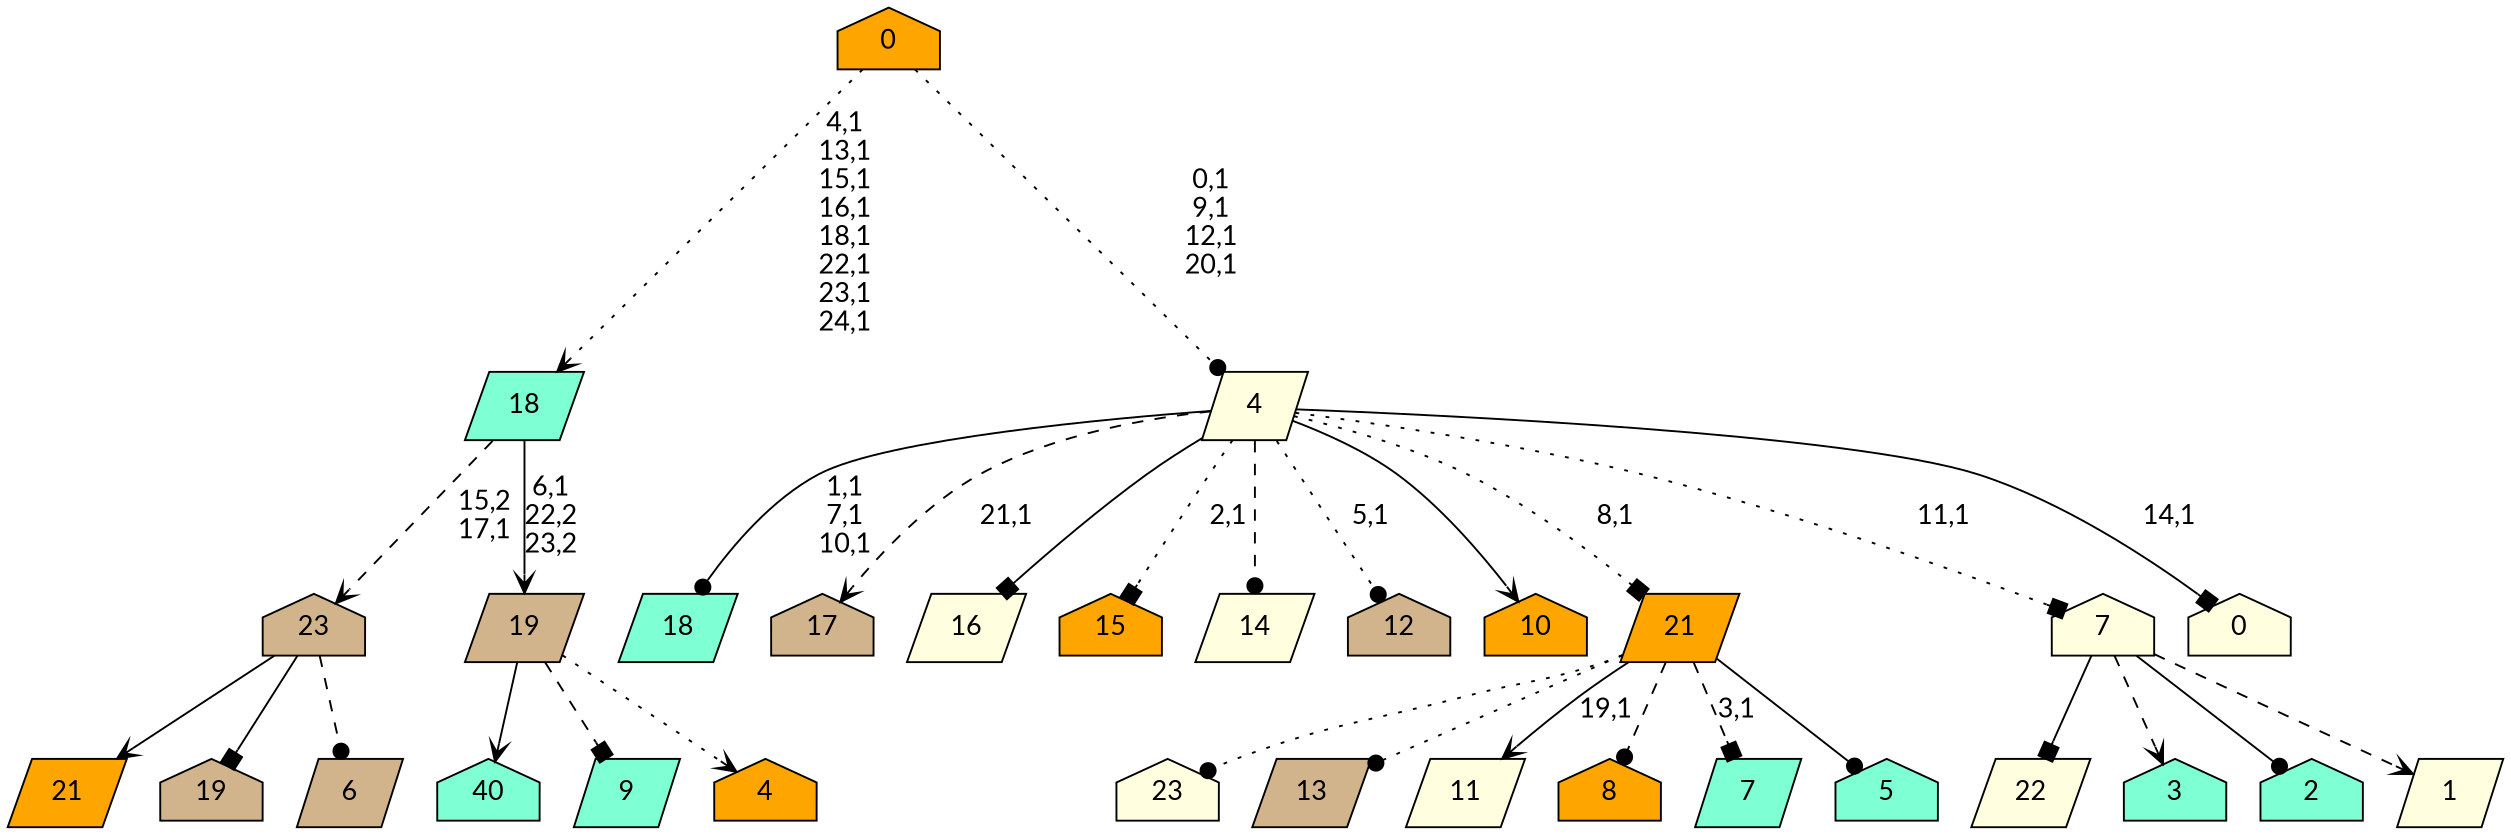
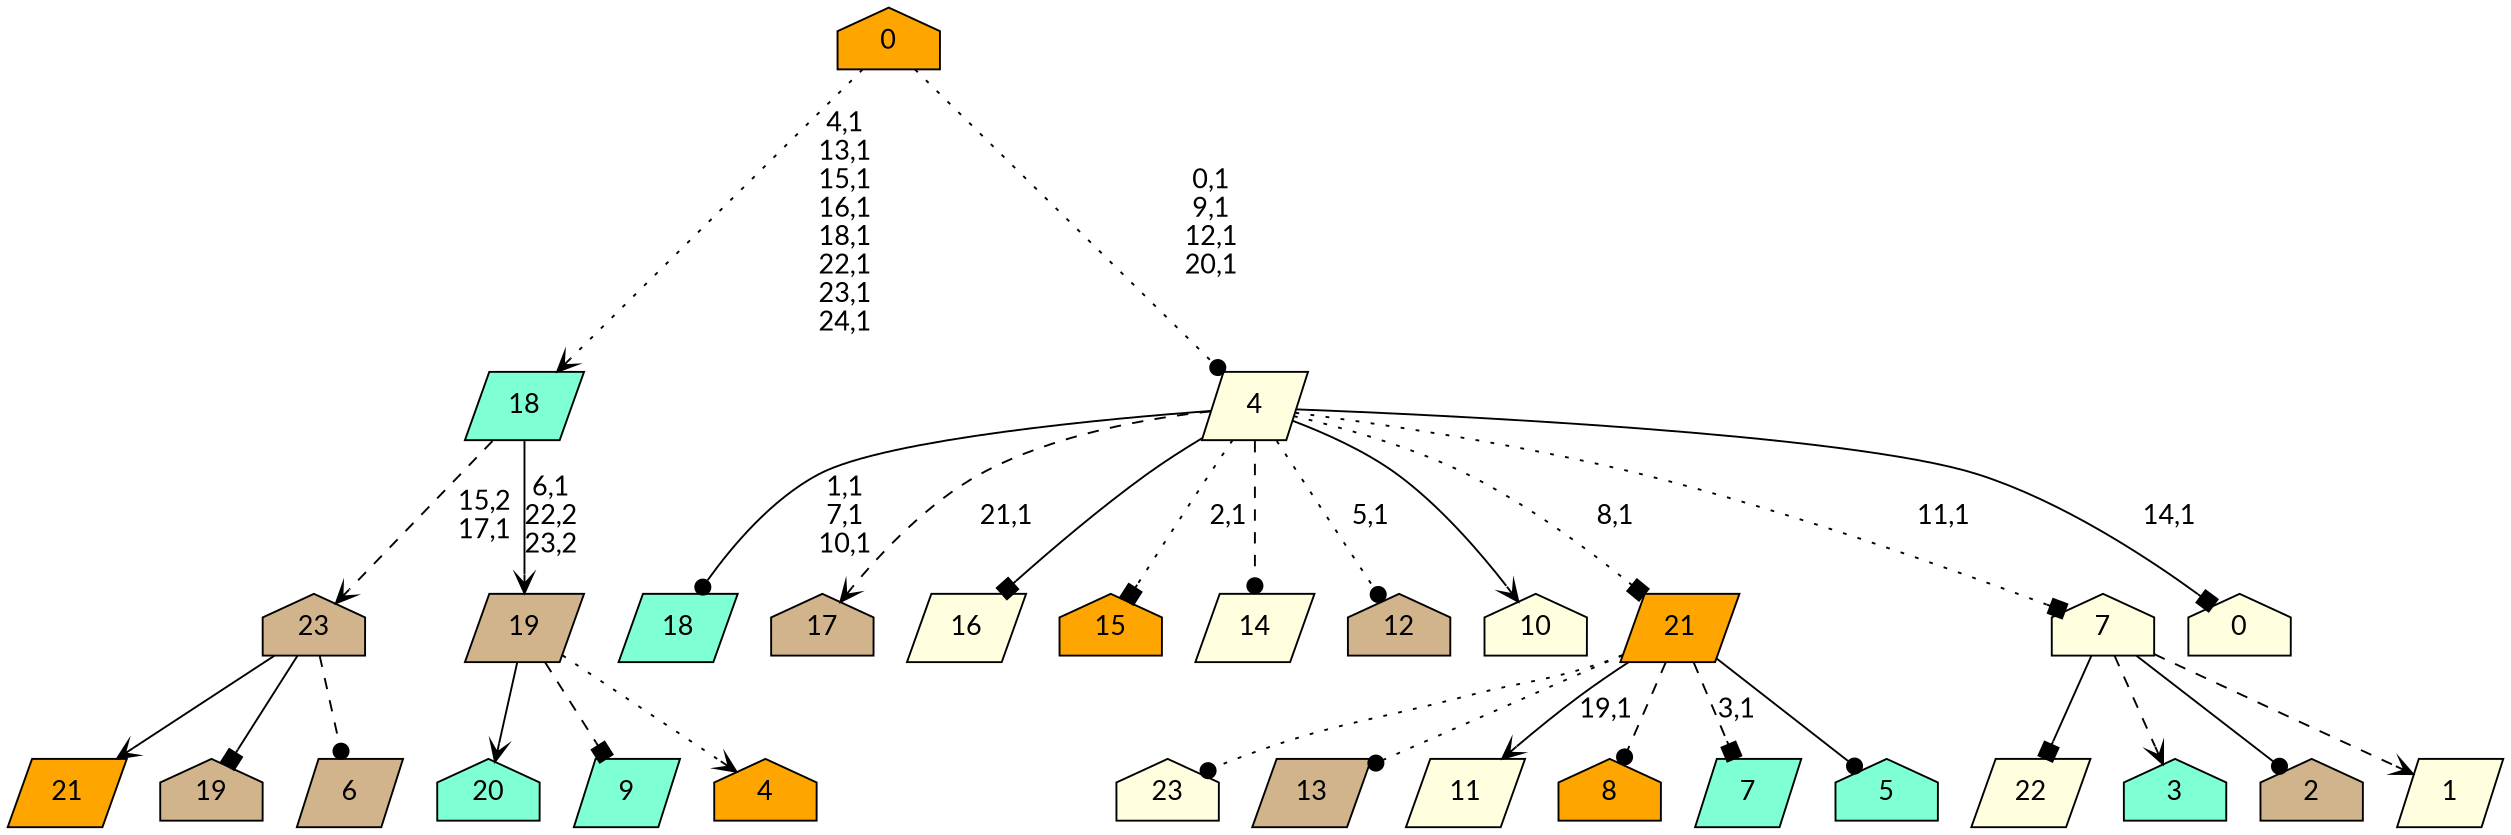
node "10": fillcolor orange -> lightyellow
node "40": label "40" -> "20"
node "2": fillcolor aquamarine -> tan
